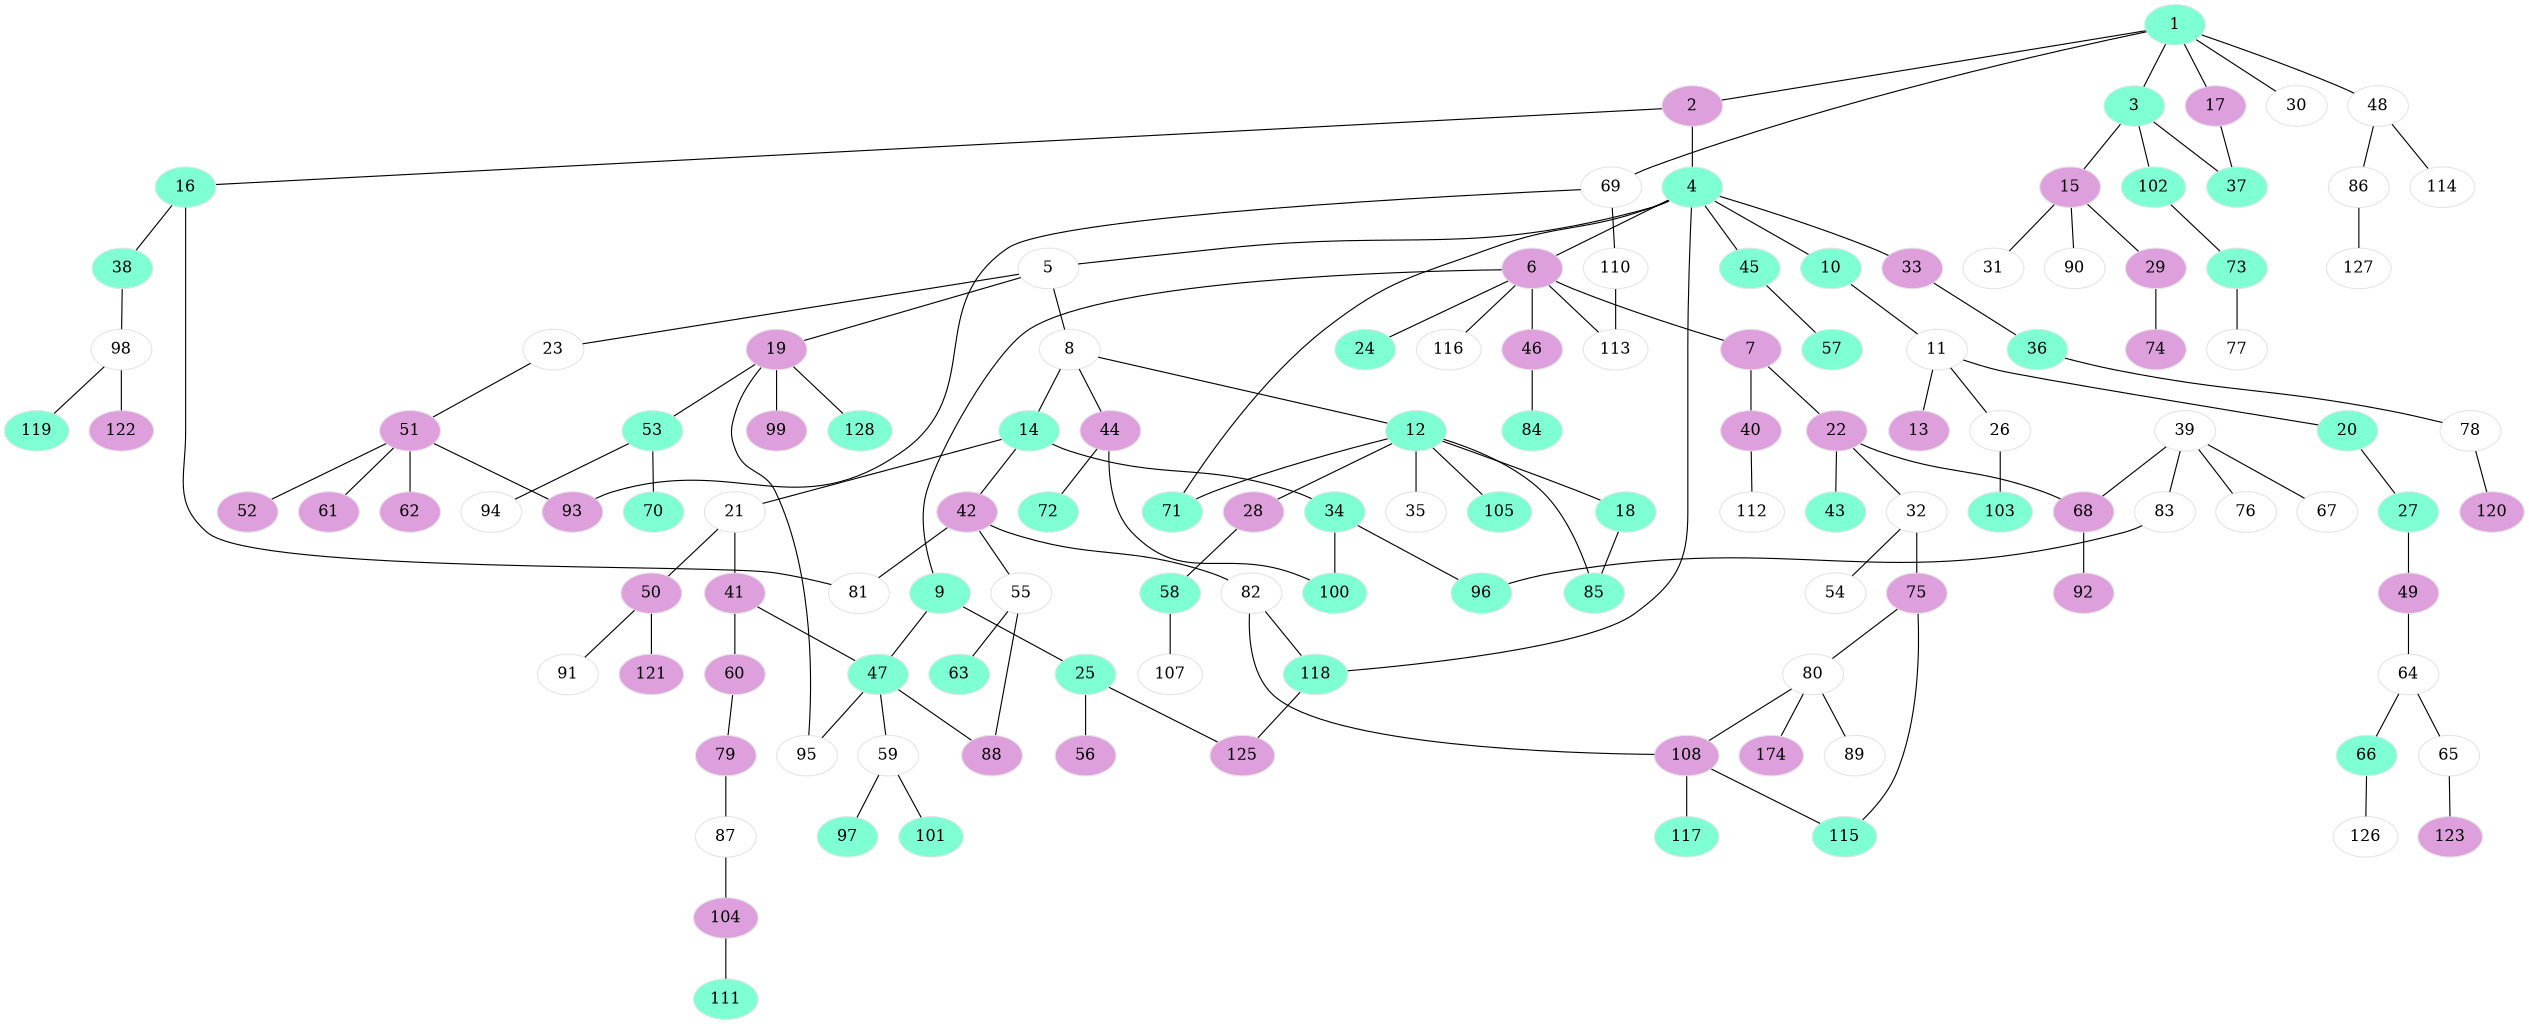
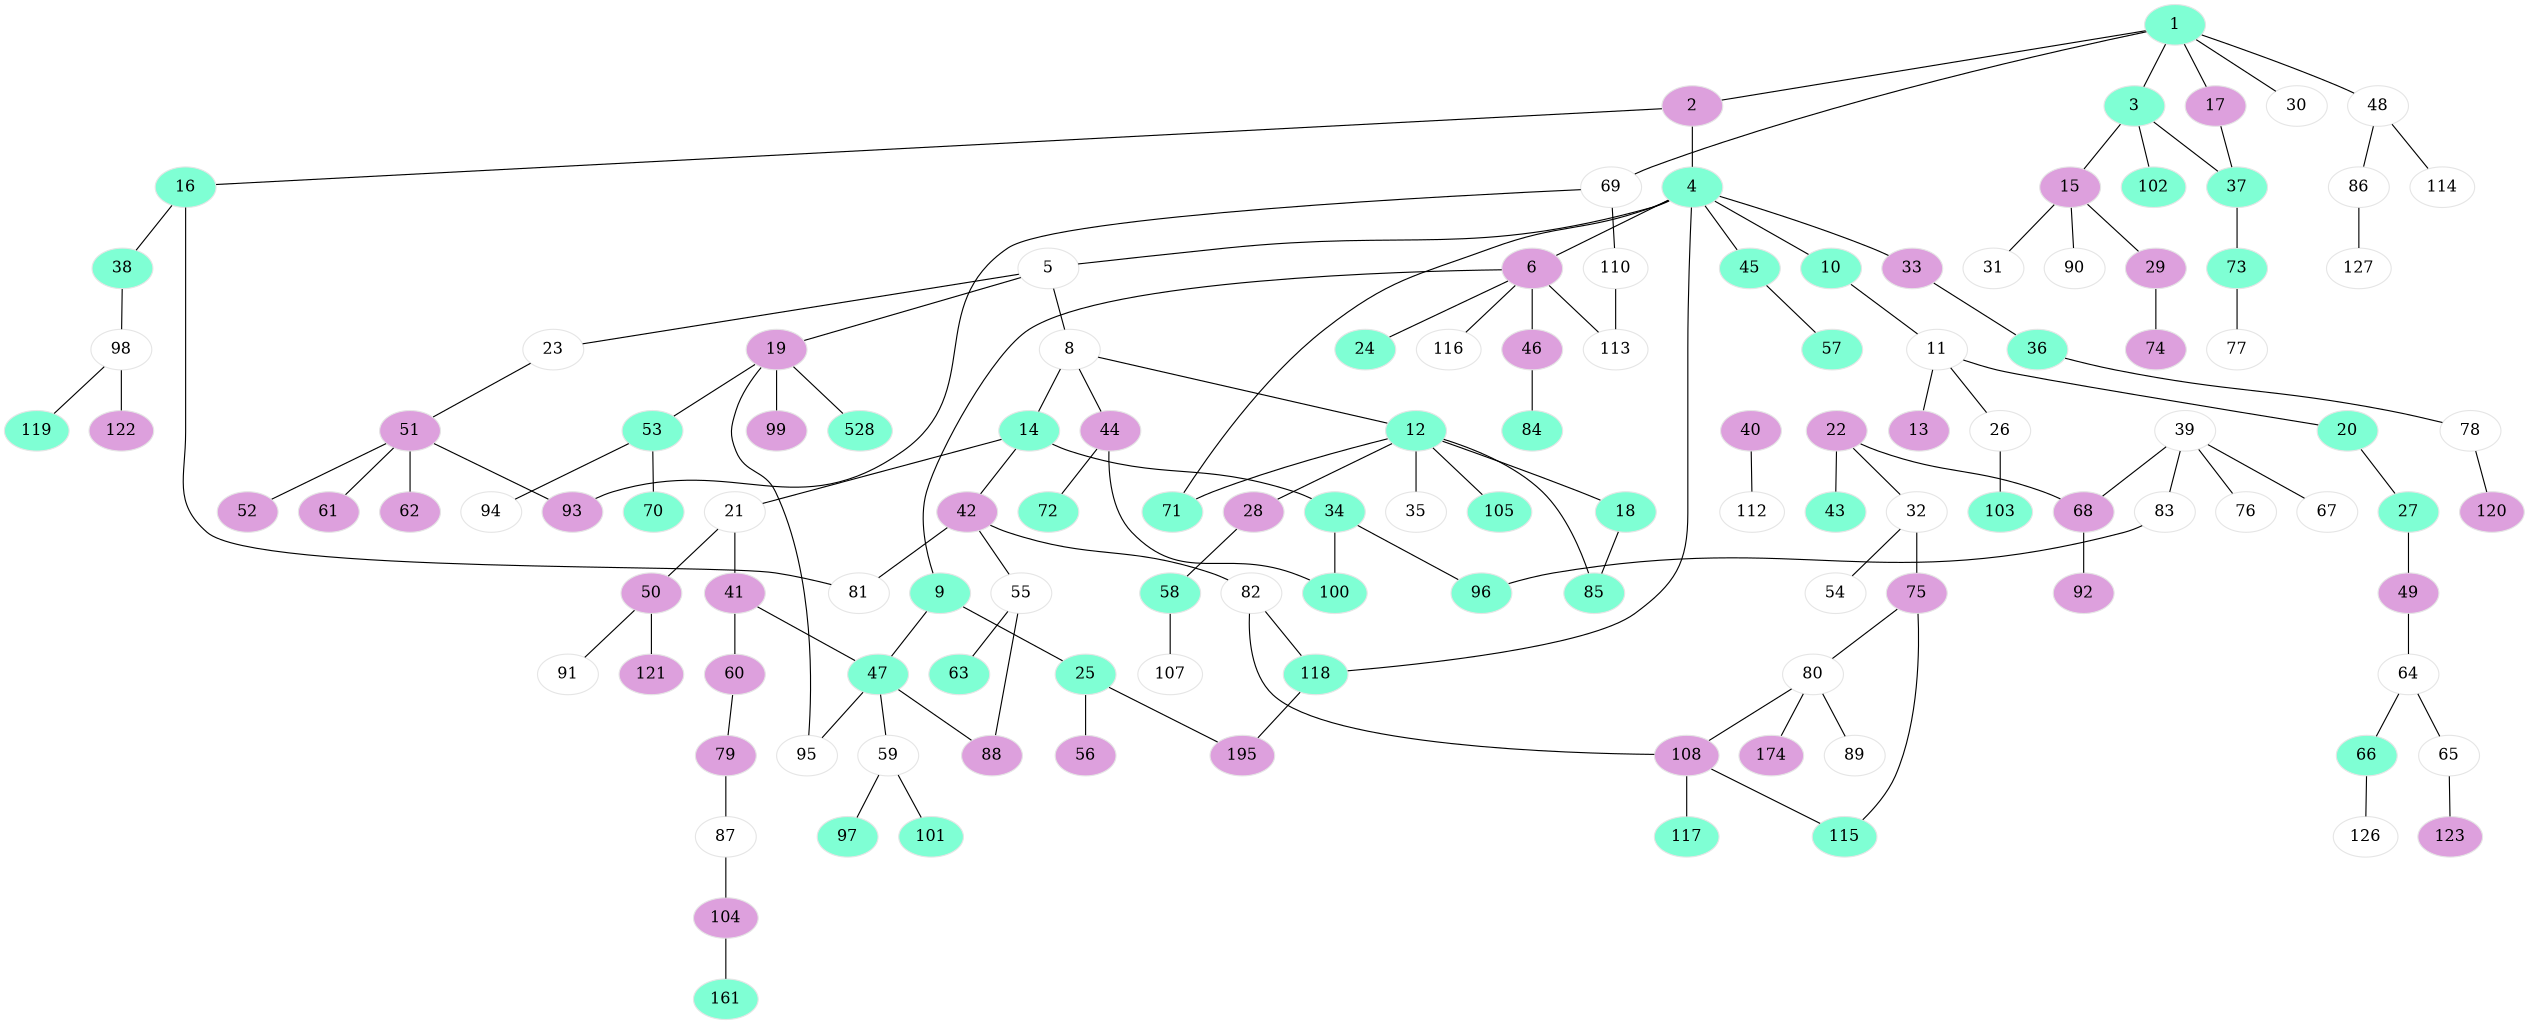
edge "102" -- "73": now "37" -- "73"
node "7": removed
node "128": label "128" -> "528"
node "125": label "125" -> "195"
node "111": label "111" -> "161"
